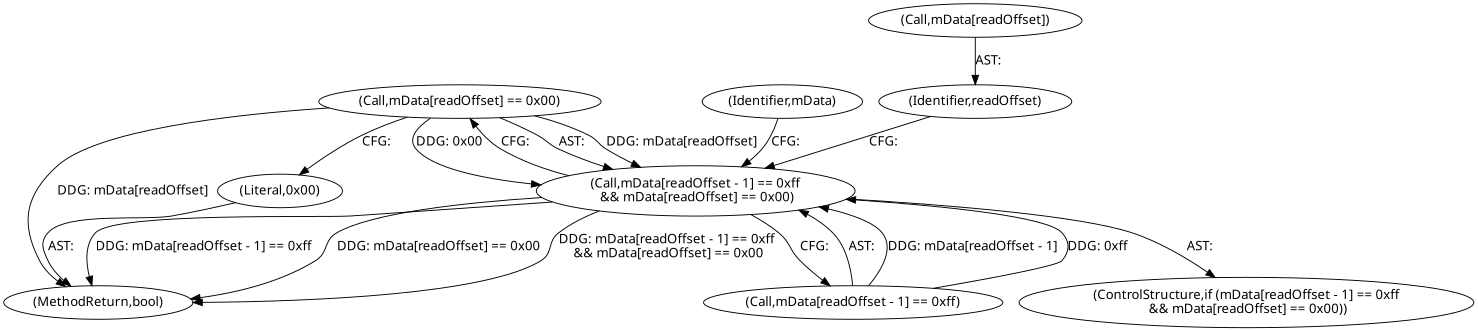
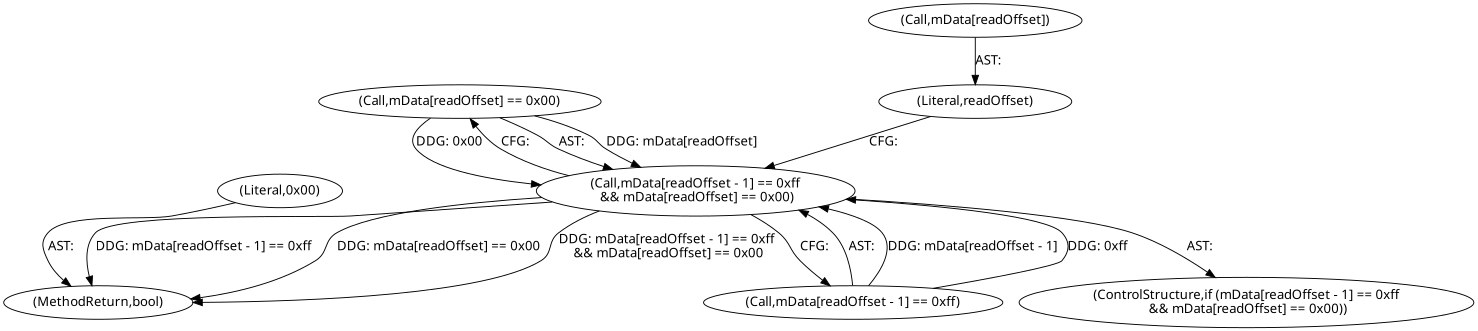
node "(Identifier,mData)": removed
node "(Identifier,readOffset)": label "(Identifier,readOffset)" -> "(Literal,readOffset)"
edge "(Call,mData[readOffset] == 0x00)" -> "(MethodReturn,bool)": removed, label "DDG: mData[readOffset]"
edge "(Call,mData[readOffset] == 0x00)" -> "(Literal,0x00)": removed, label "CFG:"
